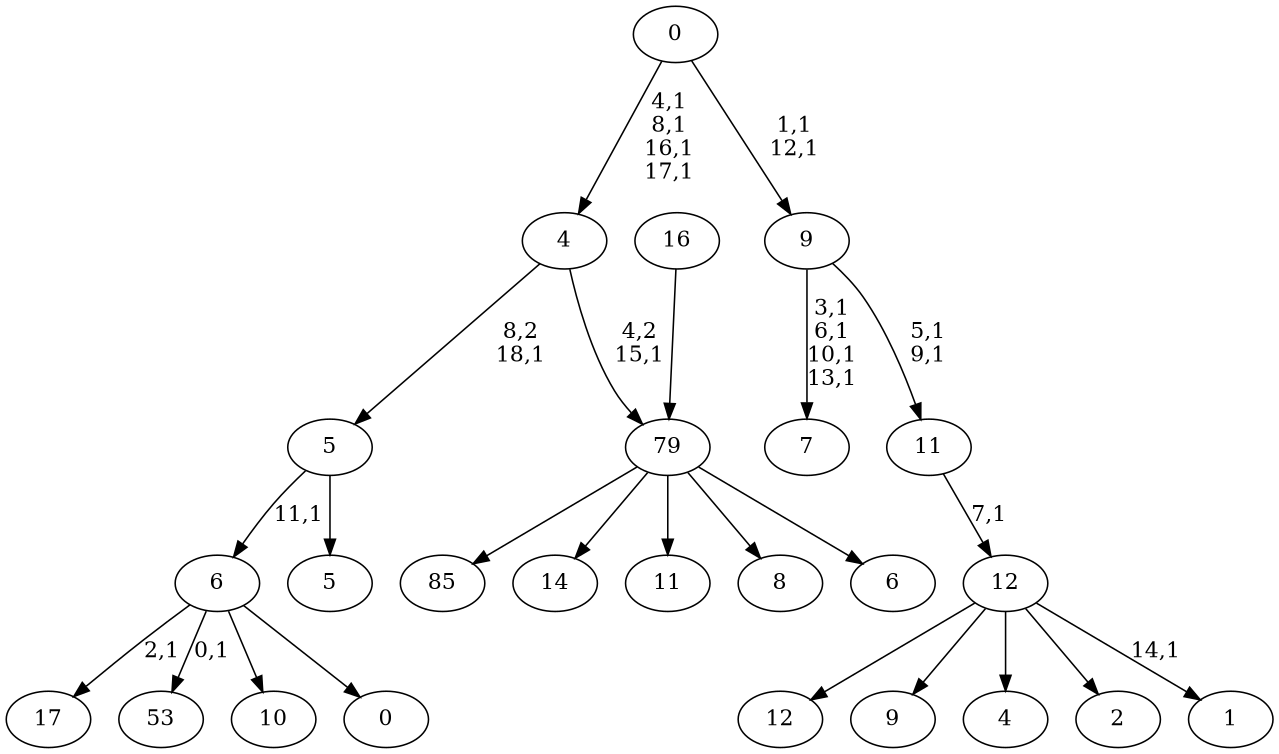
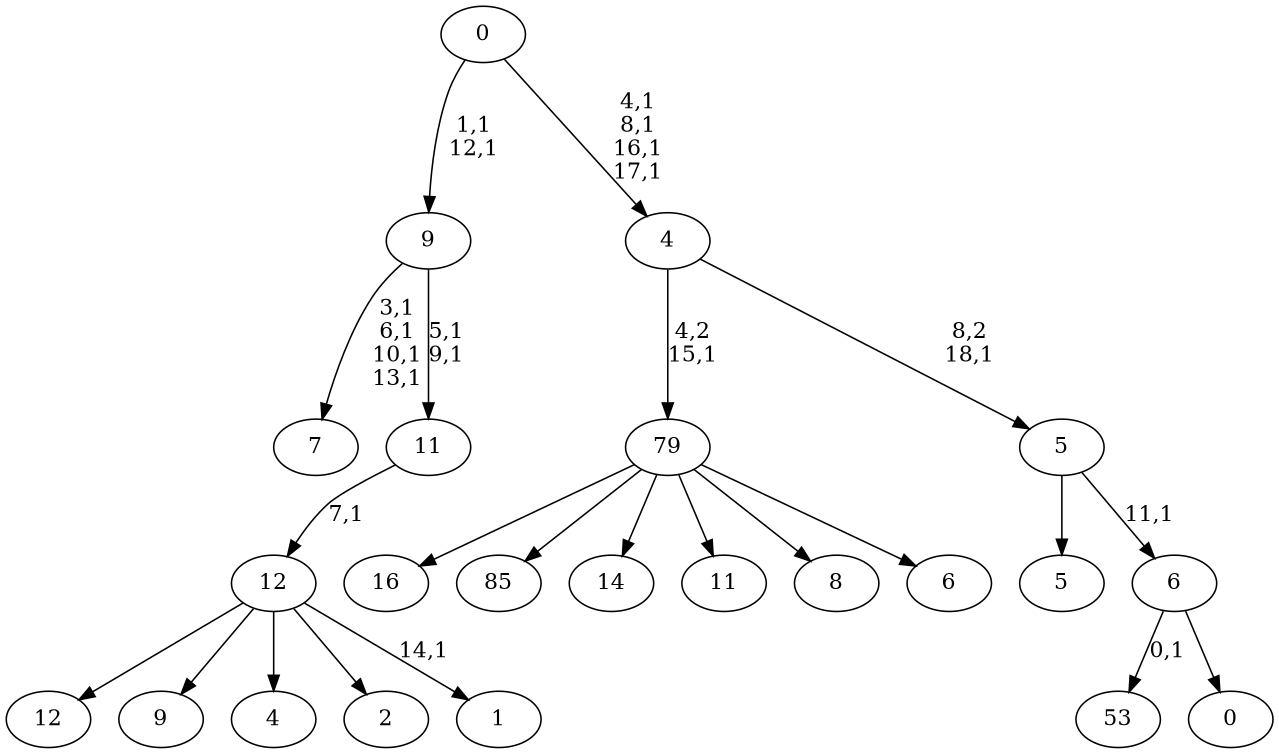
edge "16" -> "79": reversed
node "17": removed
node "10": removed
